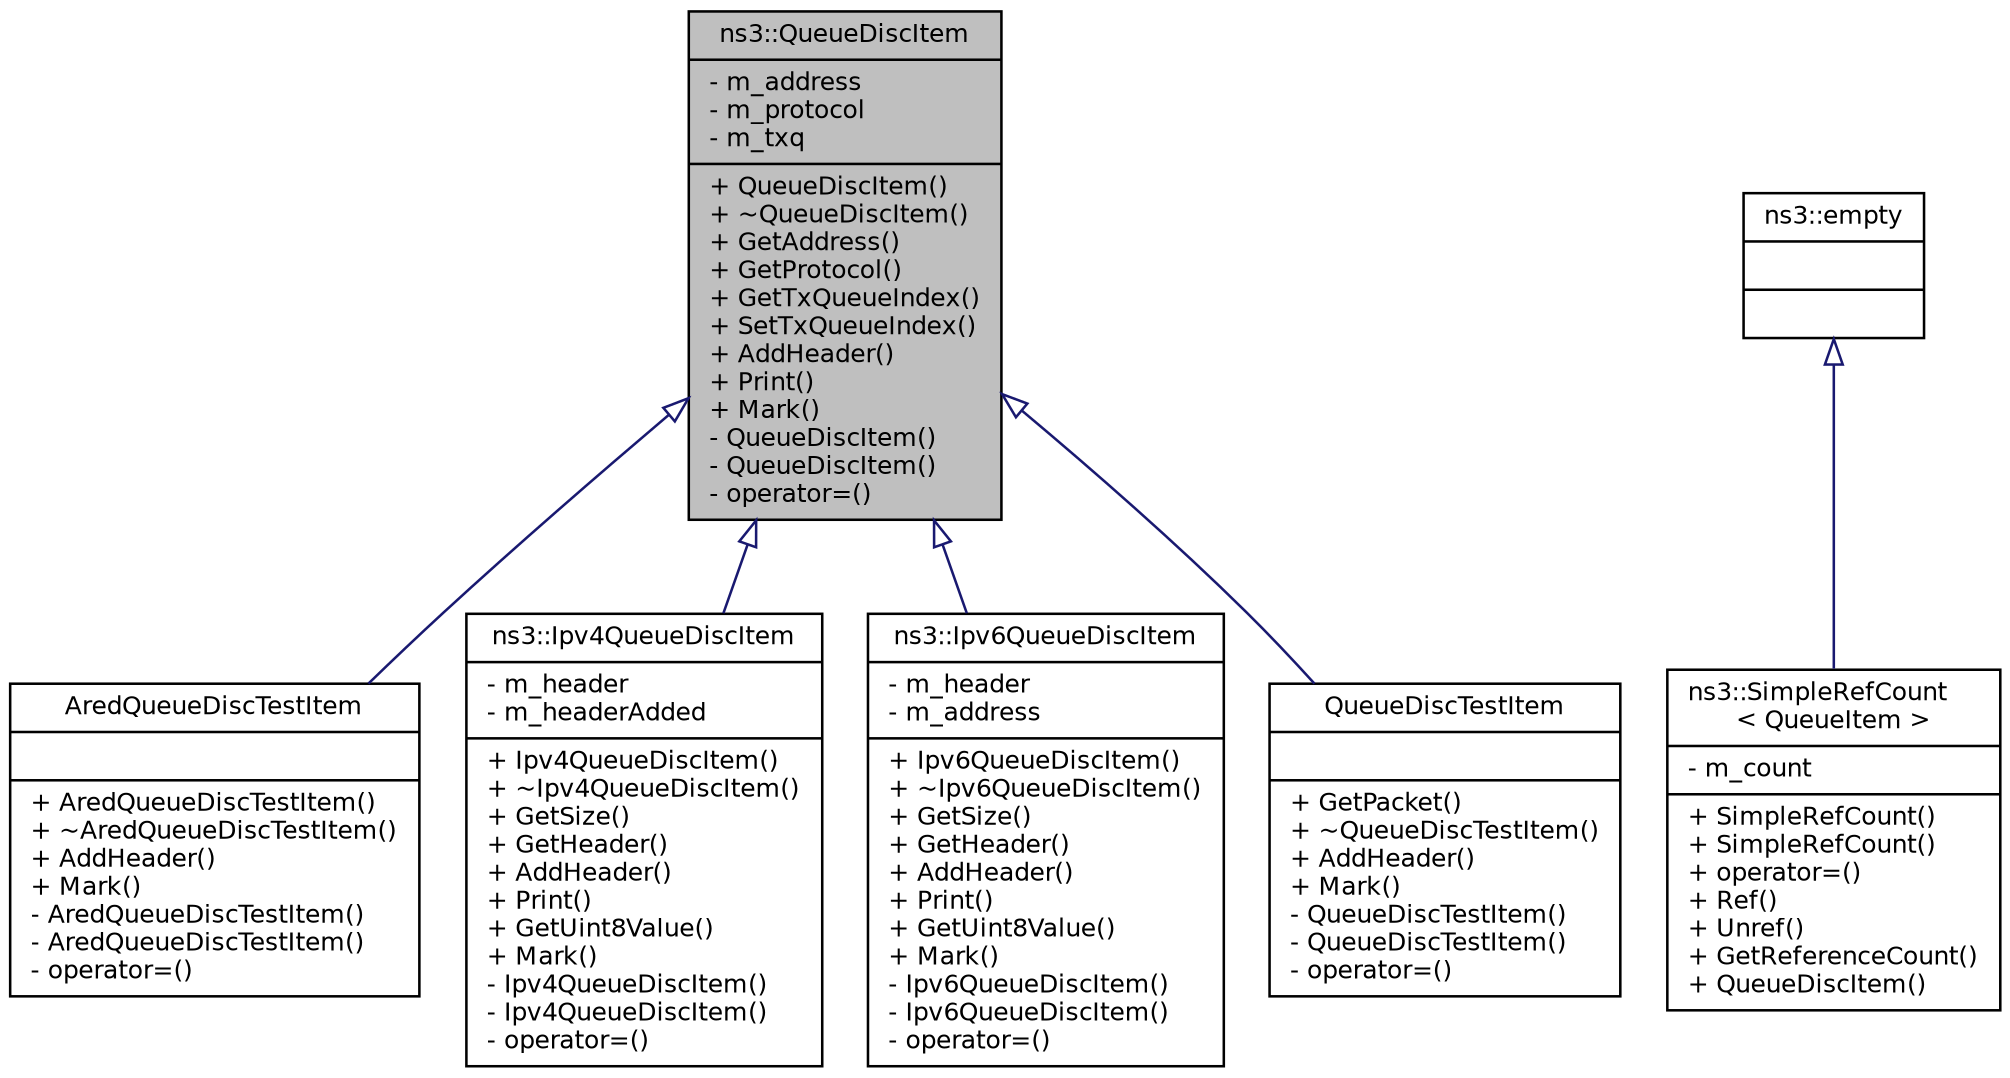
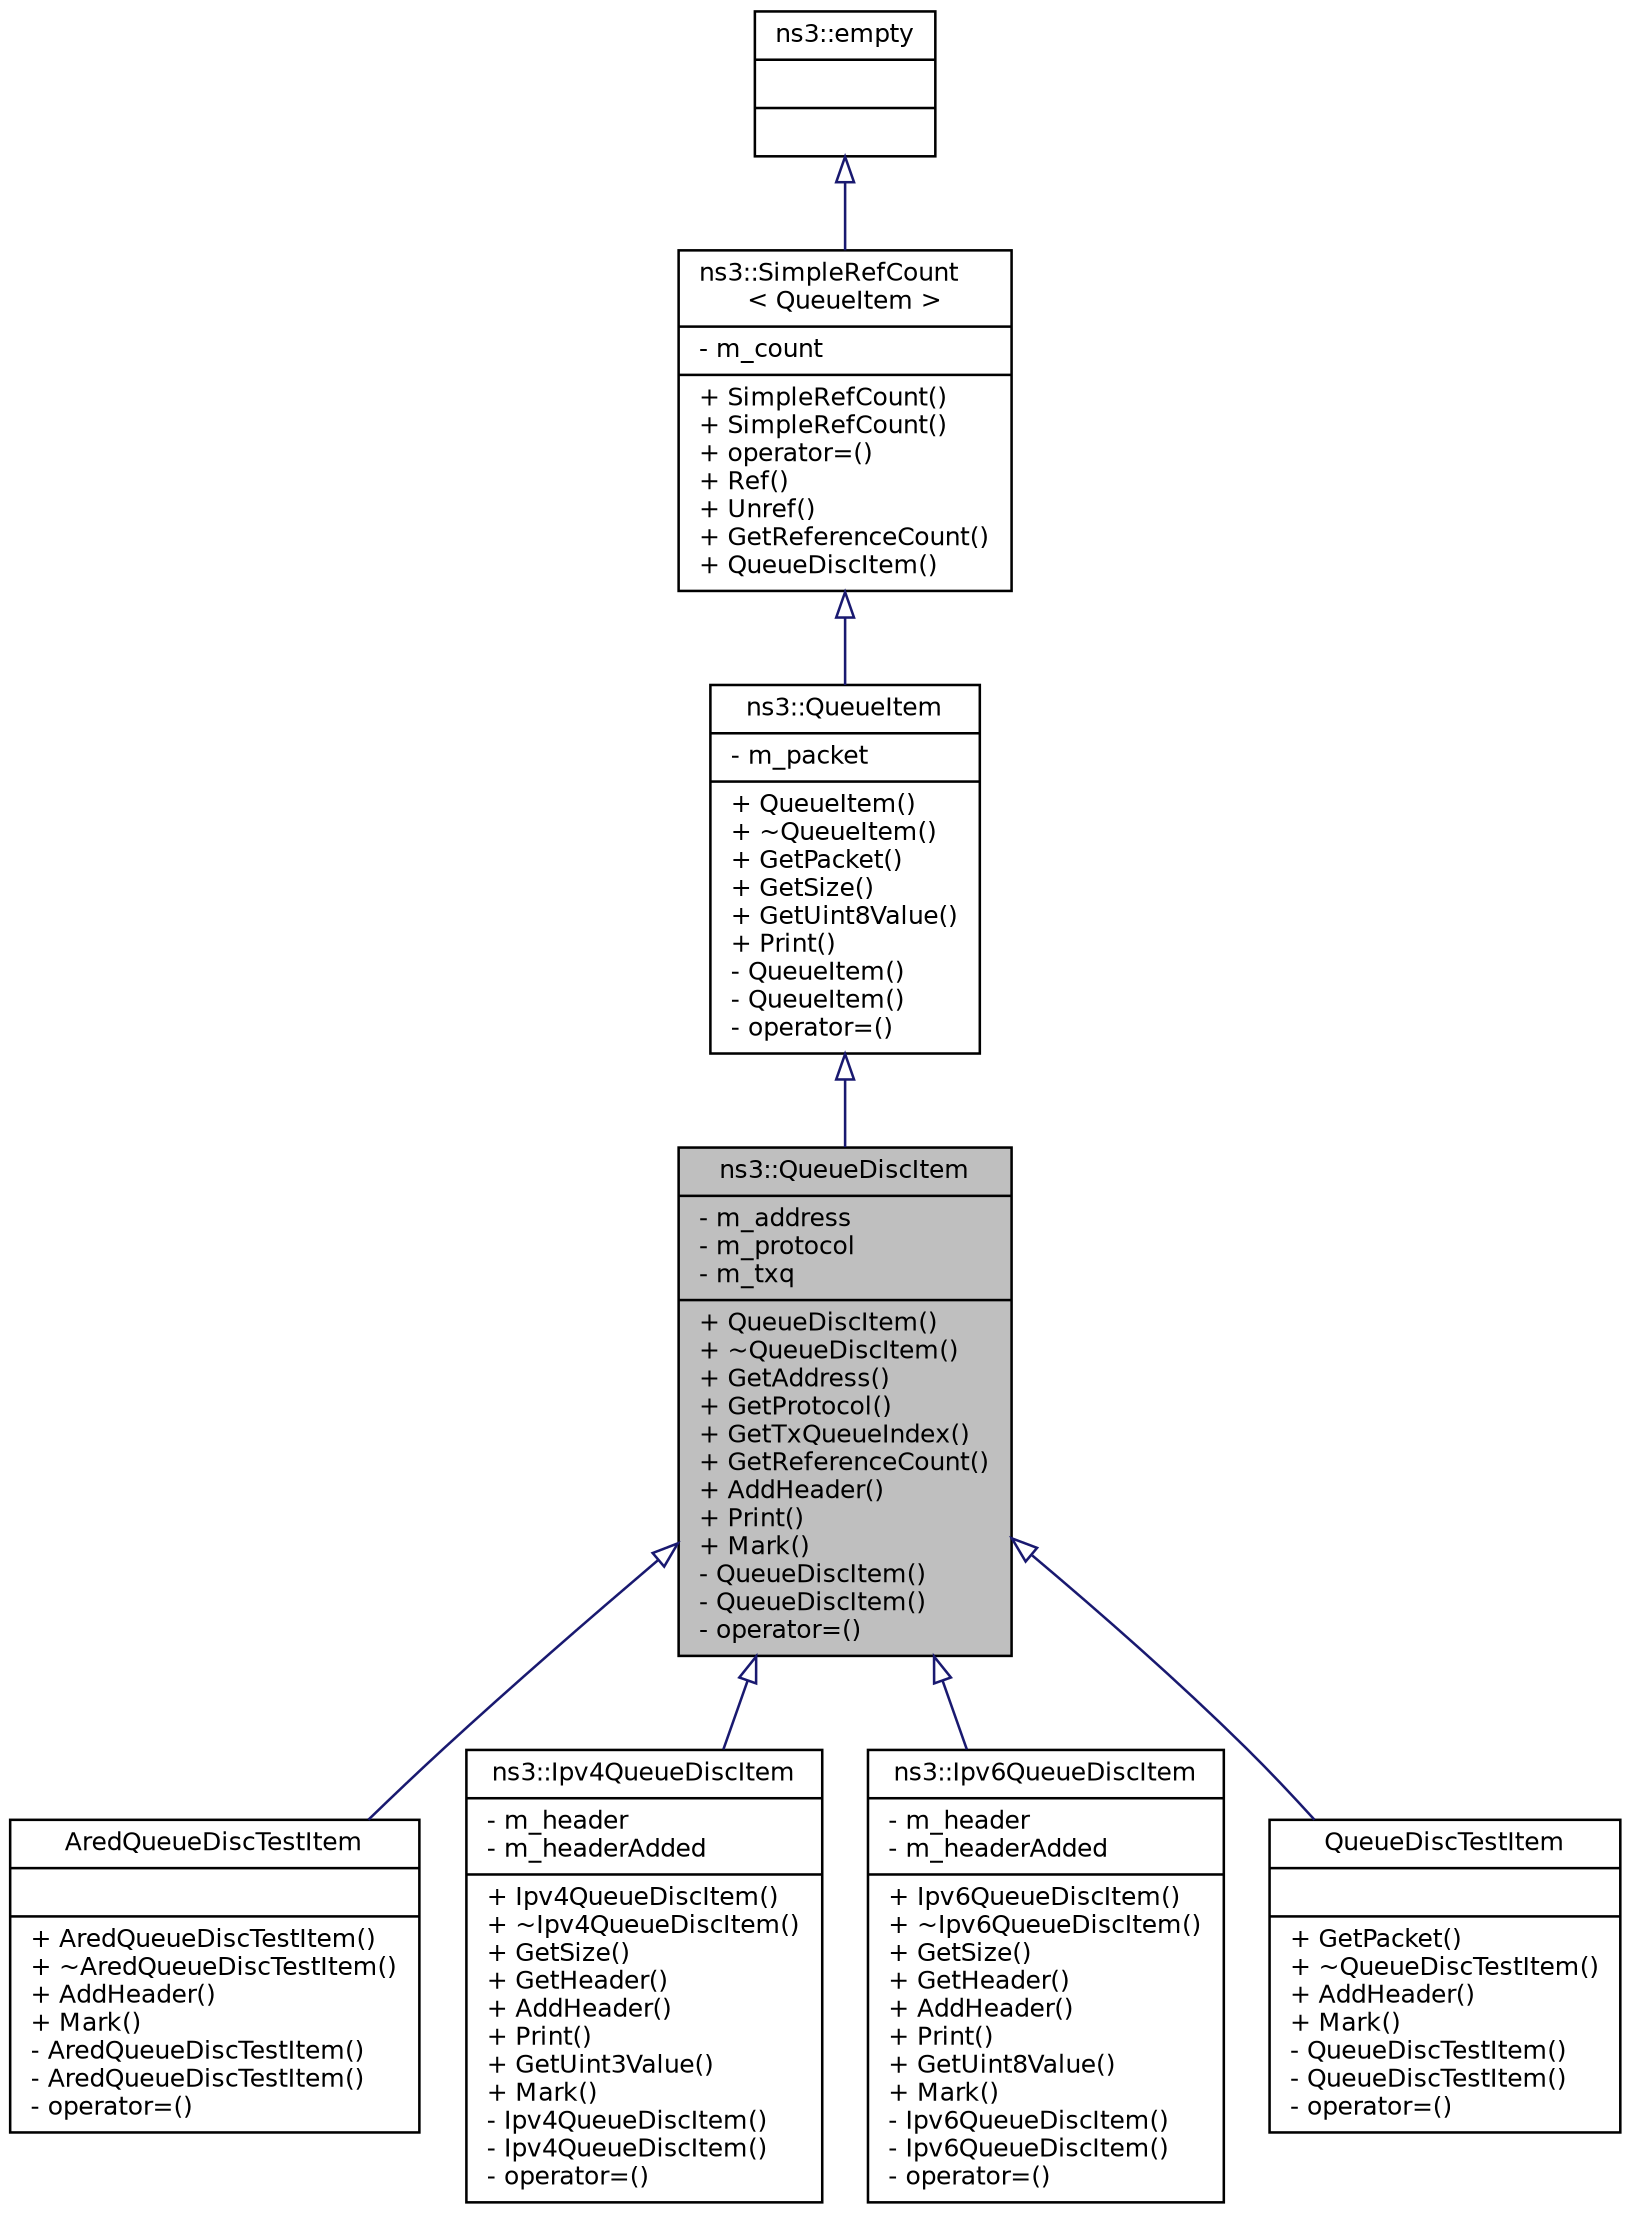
node "ns3::QueueDiscItem": text "+ SetTxQueueIndex()" -> "+ GetReferenceCount()"
node "ns3::Ipv6QueueDiscItem": text "- m_address" -> "- m_headerAdded"
node "ns3::QueueItem": added
node "ns3::Ipv4QueueDiscItem": text "+ GetUint8Value()" -> "+ GetUint3Value()"
